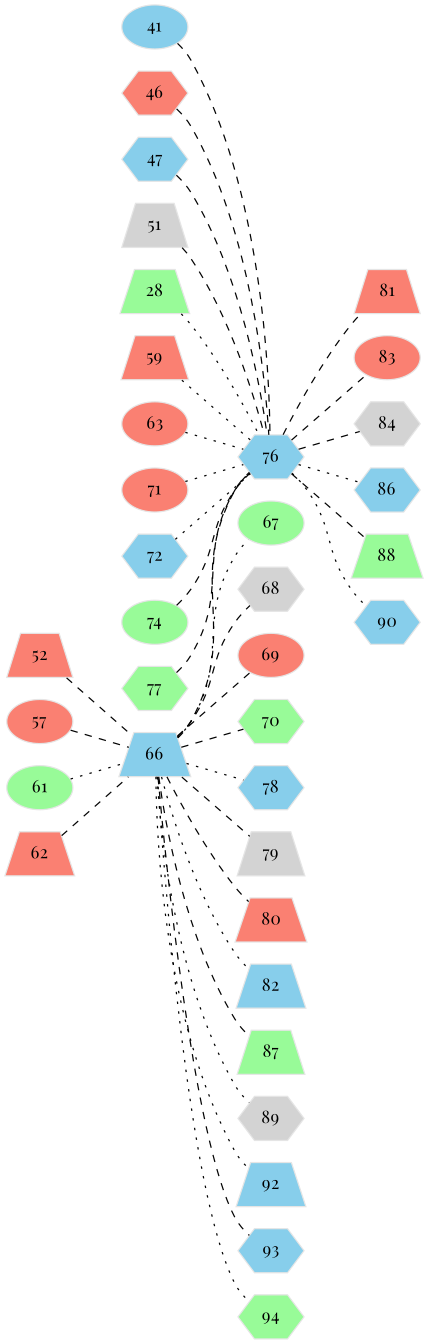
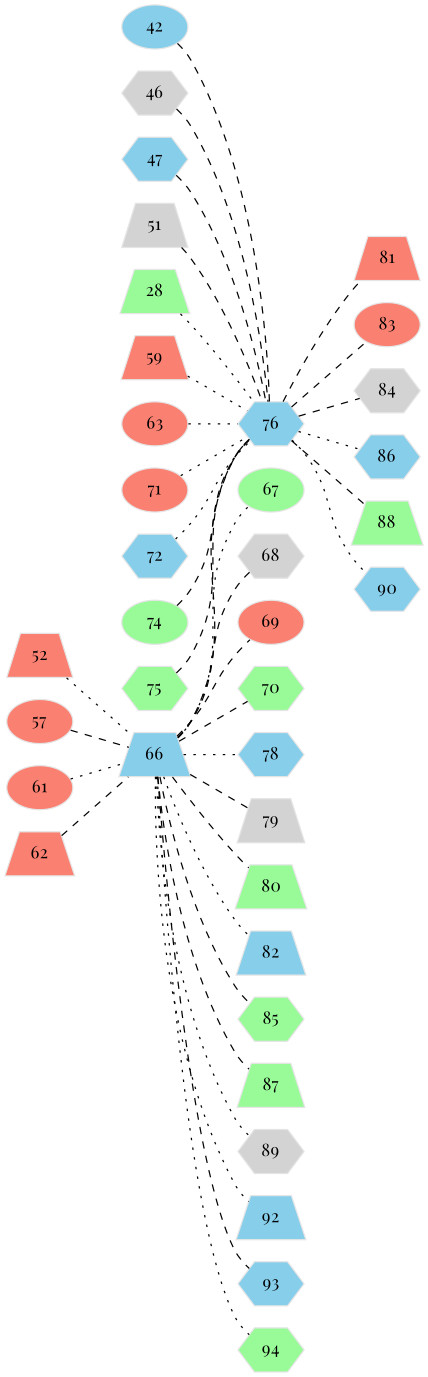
node "41": label "41" -> "42"
node "46": fillcolor salmon -> lightgrey
node "77": label "77" -> "75"
edge "52" -- "66": style dashed -> dotted
node "61": fillcolor palegreen -> salmon
node "80": fillcolor salmon -> palegreen
node "85": added
